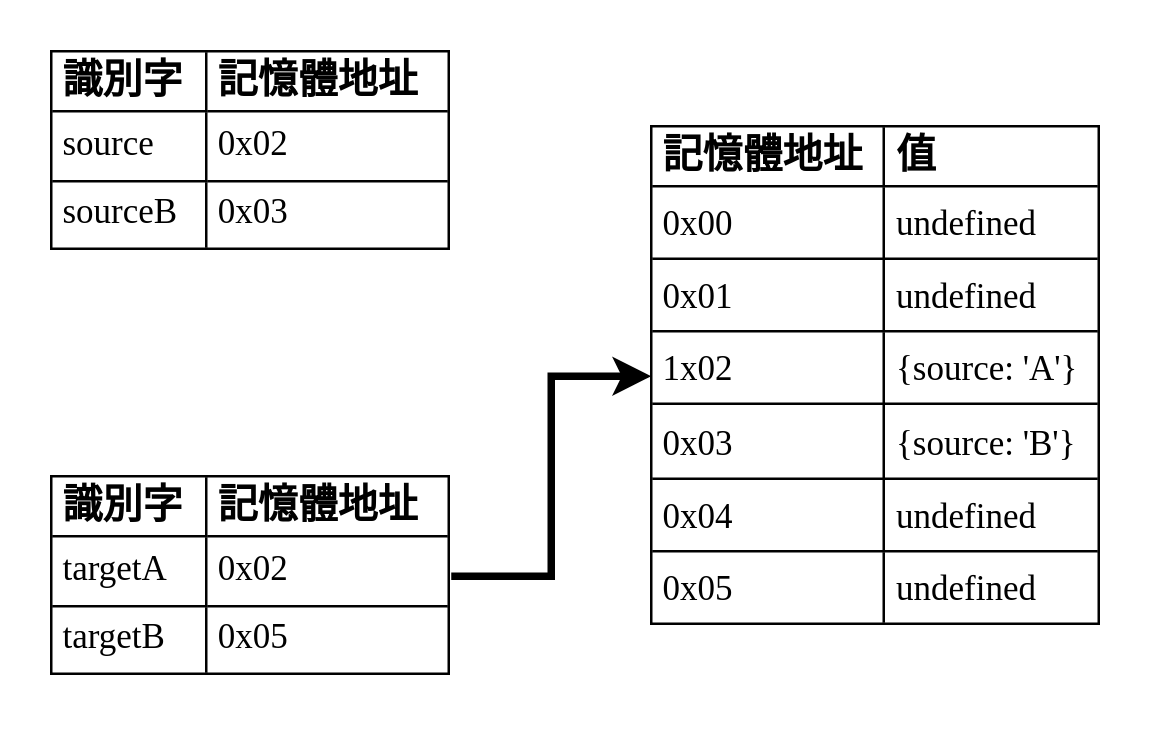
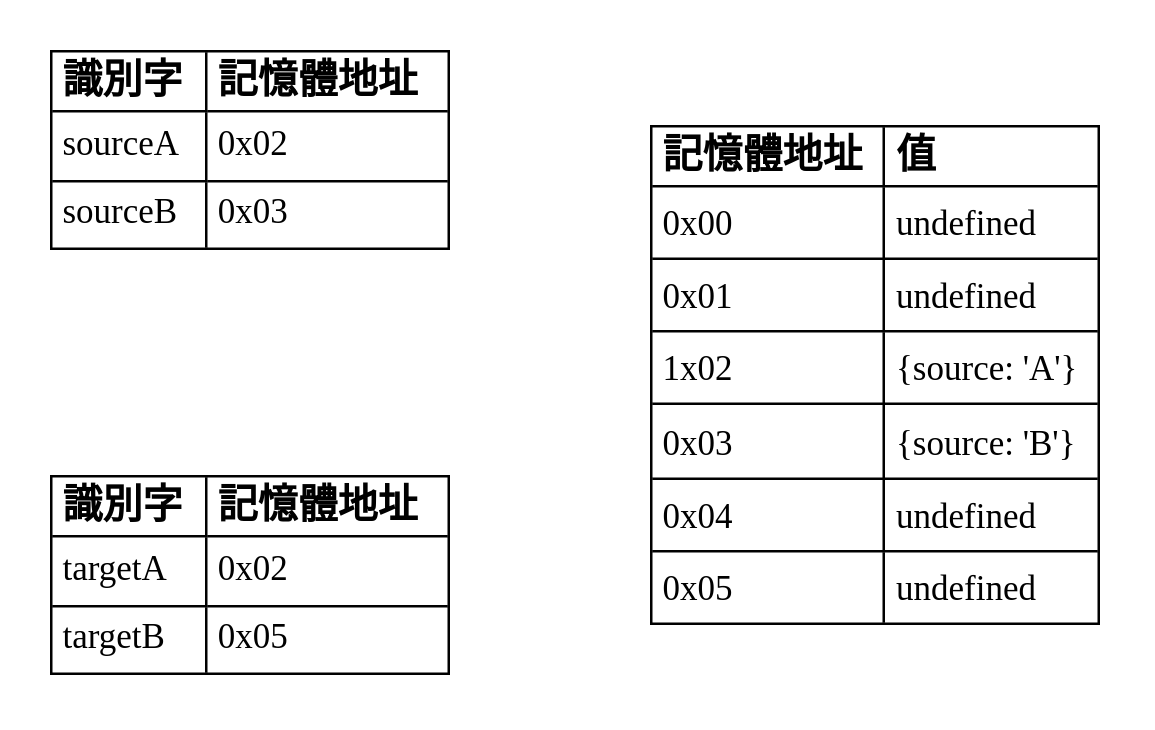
node "識別字記憶體地址 source 0x02 sourceB 0x03": label "識別字記憶體地址 source 0x02 sourceB 0x03" -> "識別字記憶體地址 sourceA 0x02 sourceB 0x03"
edge "識別字記憶體地址 targetA 0x02 targetB 0x05" -> "記憶體地址 值 0x00 undefined 0x01 undefined 1x02 {source: 'A'} 0x03 {source: 'B'} 0x04 undefined 0x05 undefined": removed
